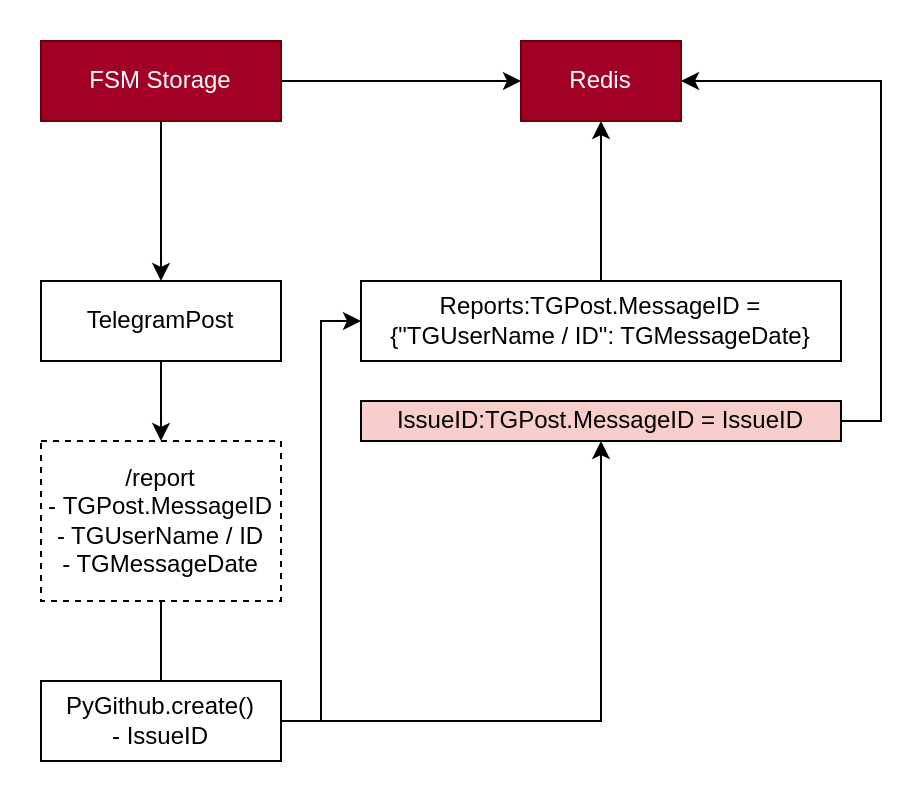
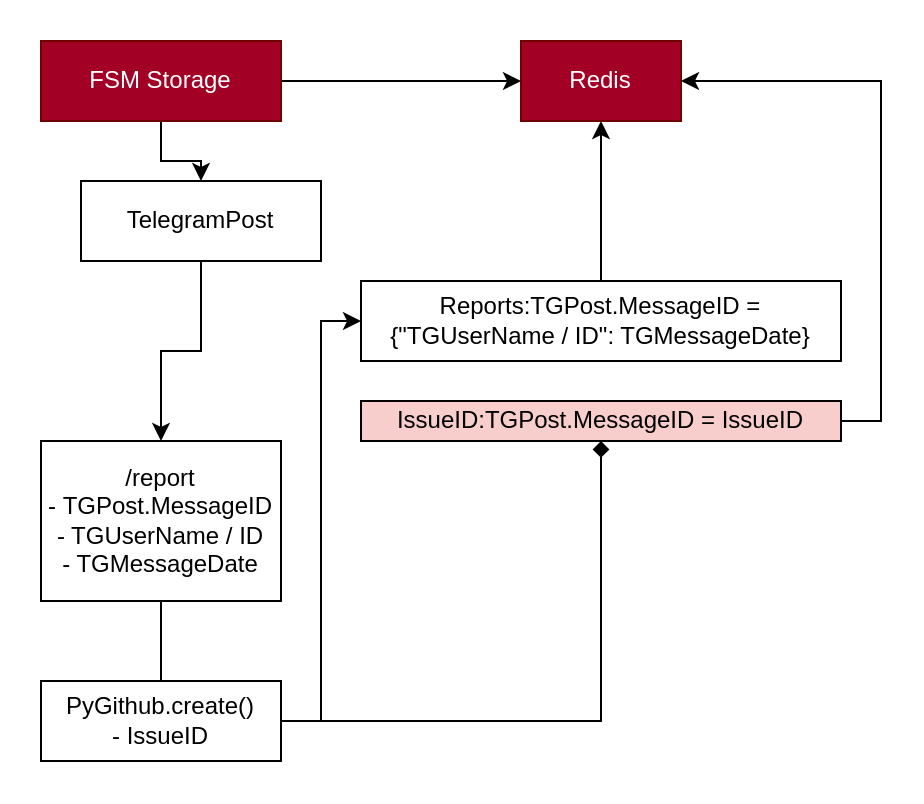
node "TelegramPost": moved (161, 321) -> (201, 221)
edge "PyGithub.create() - IssueID" -> "IssueID:TGPost.MessageID = IssueID": arrowhead classic -> diamond
node "/report - TGPost.MessageID - TGUserName / ID - TGMessageDate": style dashed -> solid
